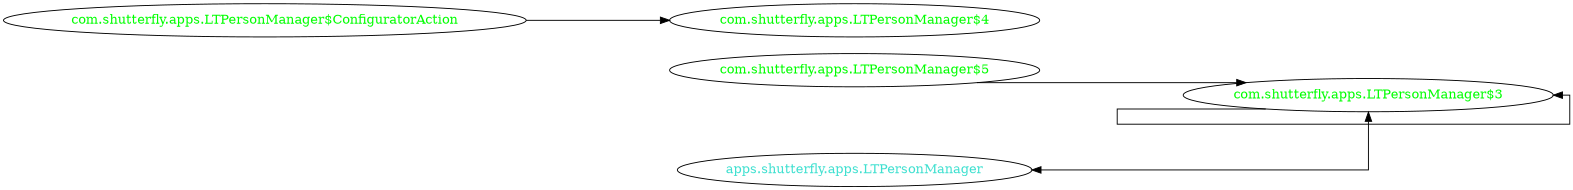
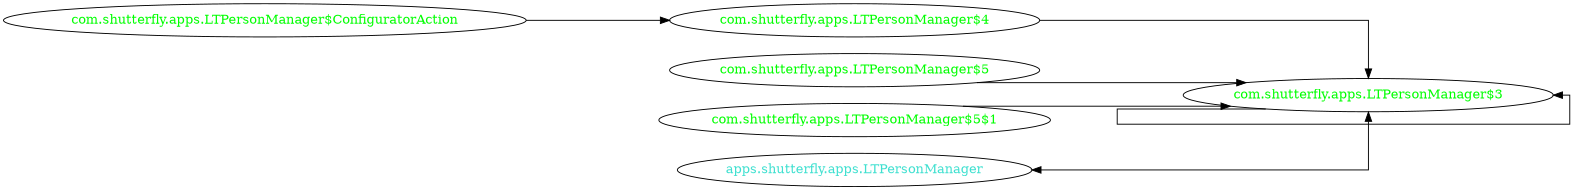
edge "com.shutterfly.apps.LTPersonManager$4" -> "com.shutterfly.apps.LTPersonManager$3": added
node "com.shutterfly.apps.LTPersonManager$5$1": added
